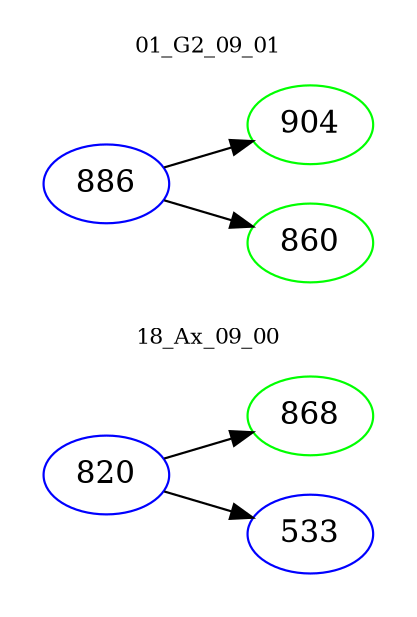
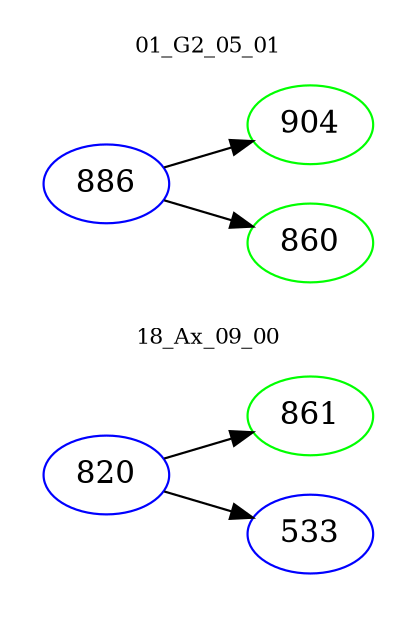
cluster "01_G2_09_01": label "01_G2_09_01" -> "01_G2_05_01"
node "868": label "868" -> "861"
